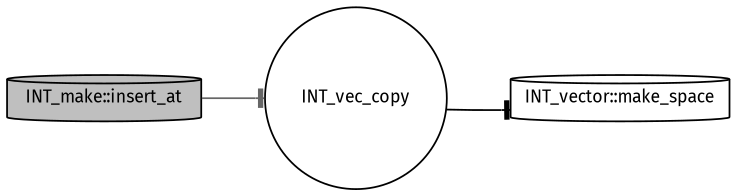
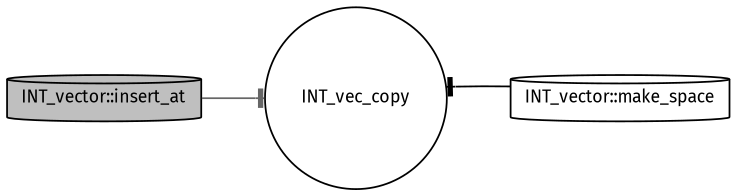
node "INT_make::insert_at": label "INT_make::insert_at" -> "INT_vector::insert_at"
edge "INT_vec_copy" -> "INT_vector::make_space": reversed
